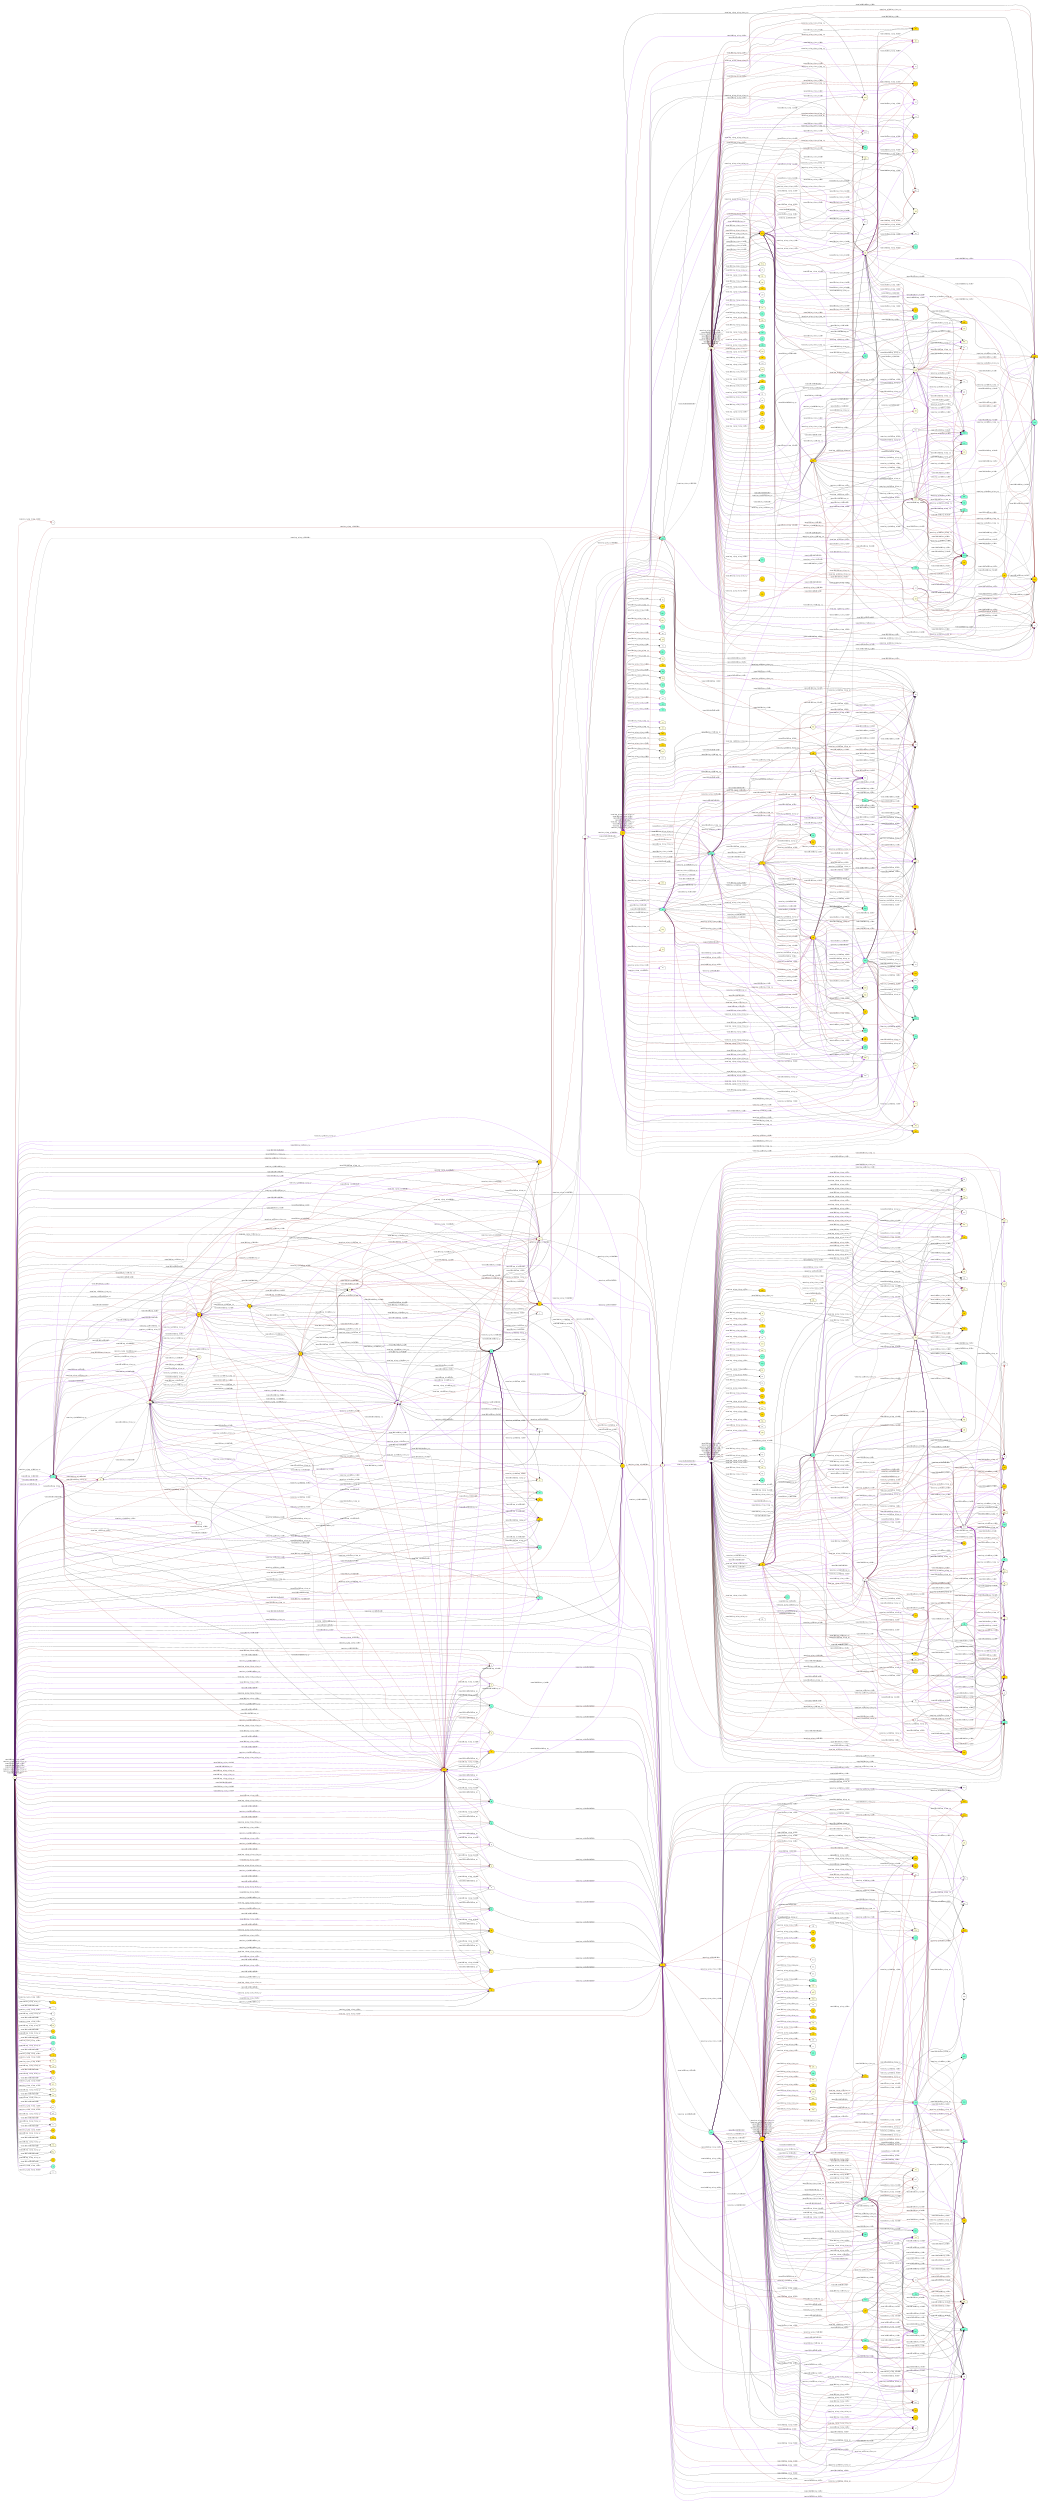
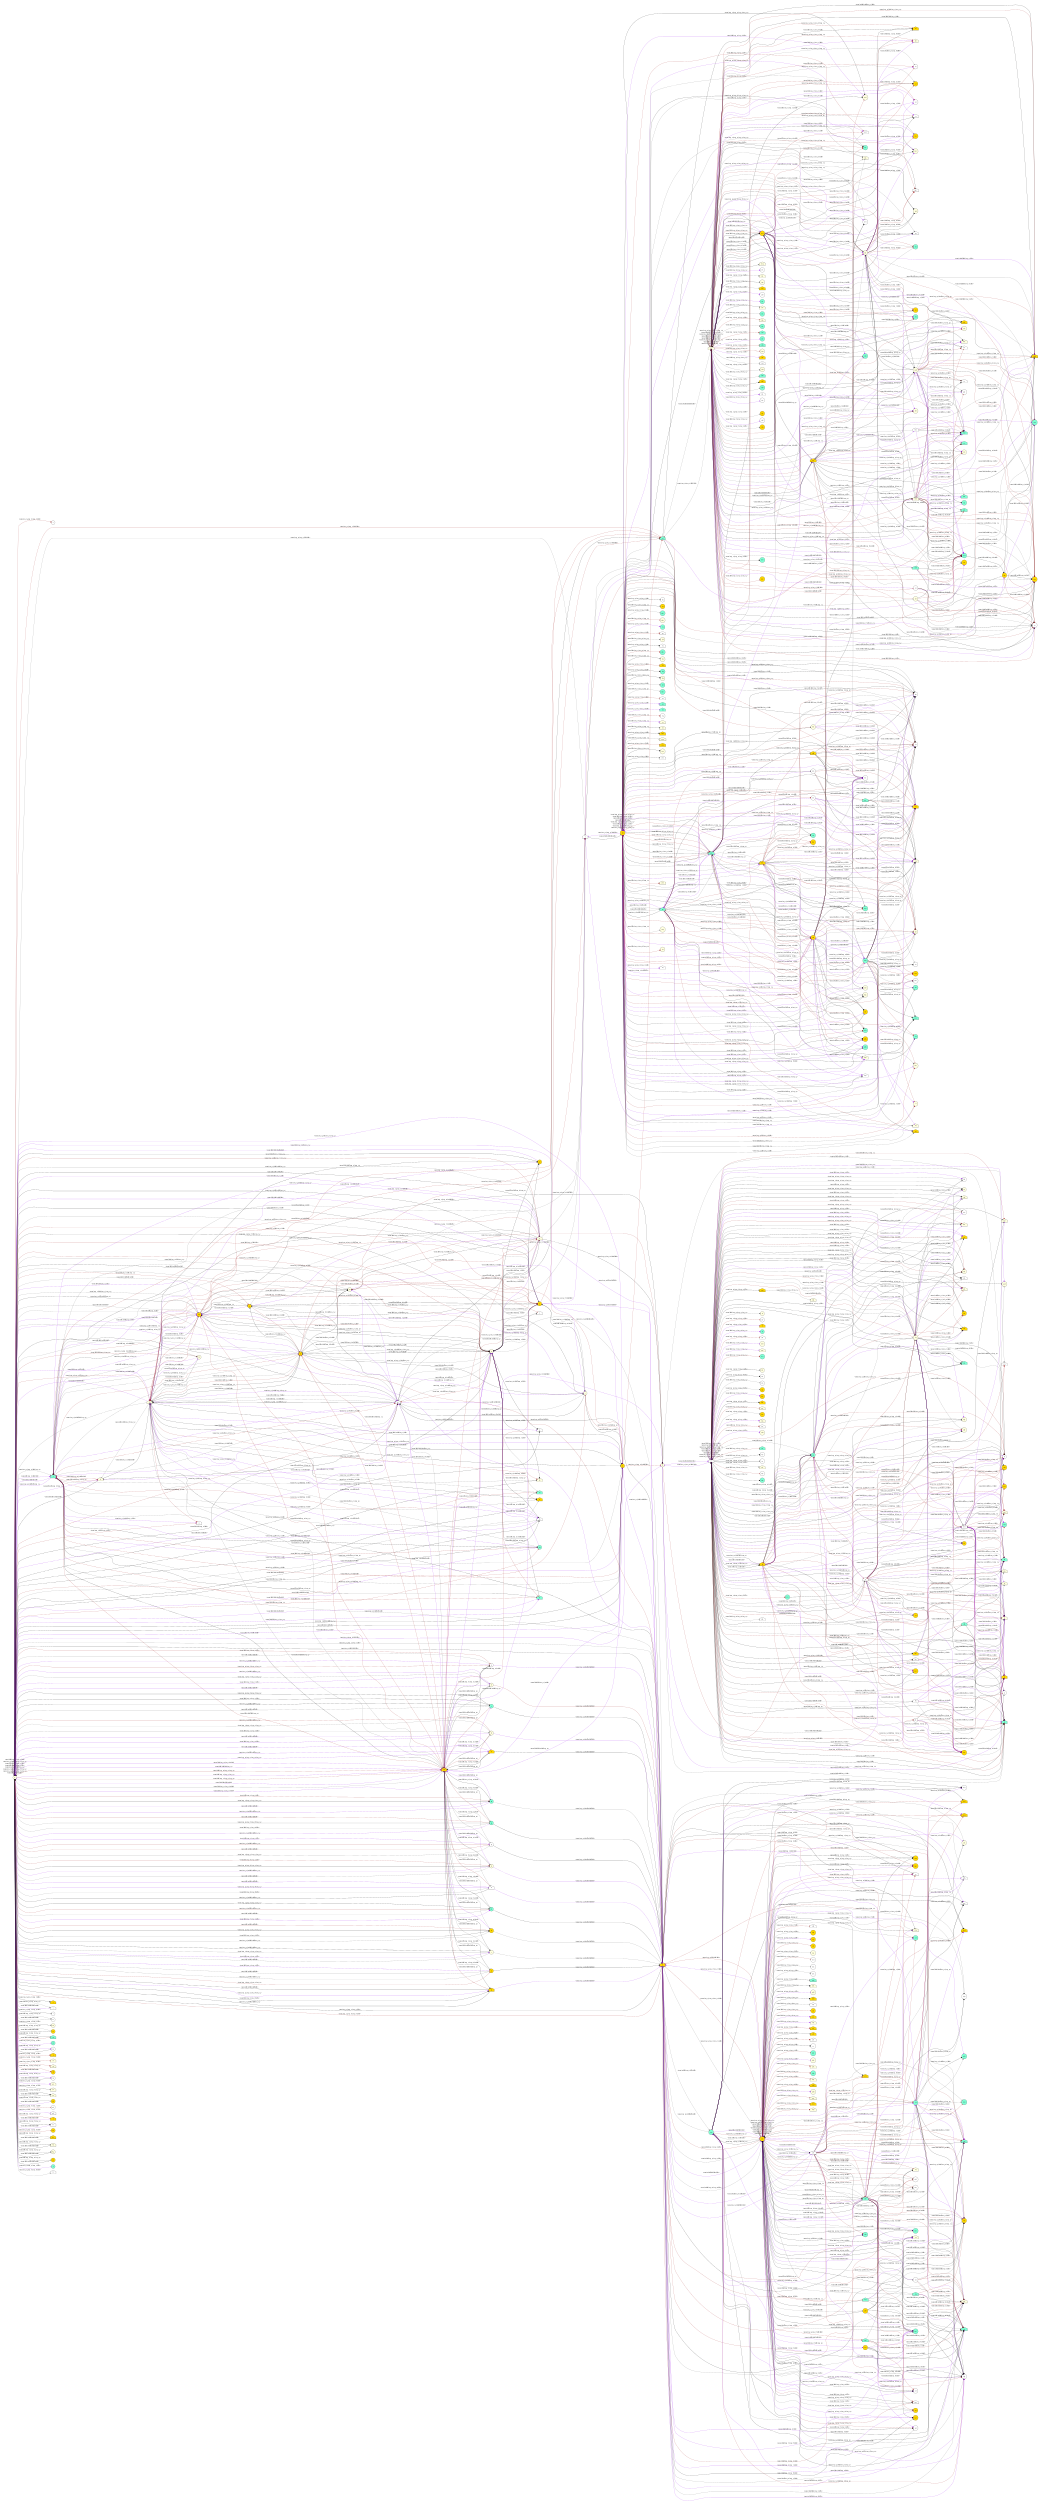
edge "305" -> "315": now "305" -> "356"
edge "315" -> "308": removed, label "<none;relall;req_r2;idle;idle>"
edge "307" -> "315": now "307" -> "356"
node "354": removed
edge "314" -> "301": reversed
node "364": removed
node "194": added
edge "163" -> "150": now "158" -> "150"
edge "105" -> "115": added, label "<none;relall;req_r2;req_r8;idle>"
edge "77" -> "141": now "129" -> "141"
node "14": fillcolor aquamarine -> lightyellow
node "109": removed
edge "92" -> "78": now "121" -> "78"
edge "14" -> "65": removed, label "<none;idle;relall;req_r3;req_r4>"
node "58": fillcolor gold -> white
edge "101" -> "110": reversed
edge "89" -> "80": now "102" -> "80"
edge "18" -> "28": added, label "<none;idle;req_r2;req_r7;relall>"
node "259": added
node "269": fillcolor lightyellow -> gold
node "282": added
edge "254" -> "234": removed, label "<none;idle;relall;req_r3;relall>"
edge "20" -> "252": now "20" -> "230"
